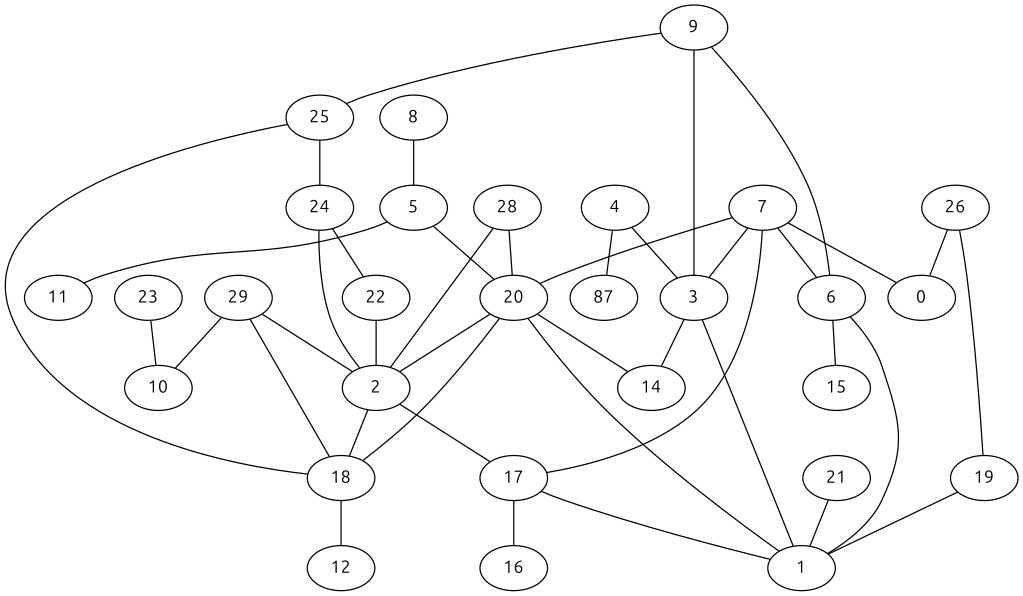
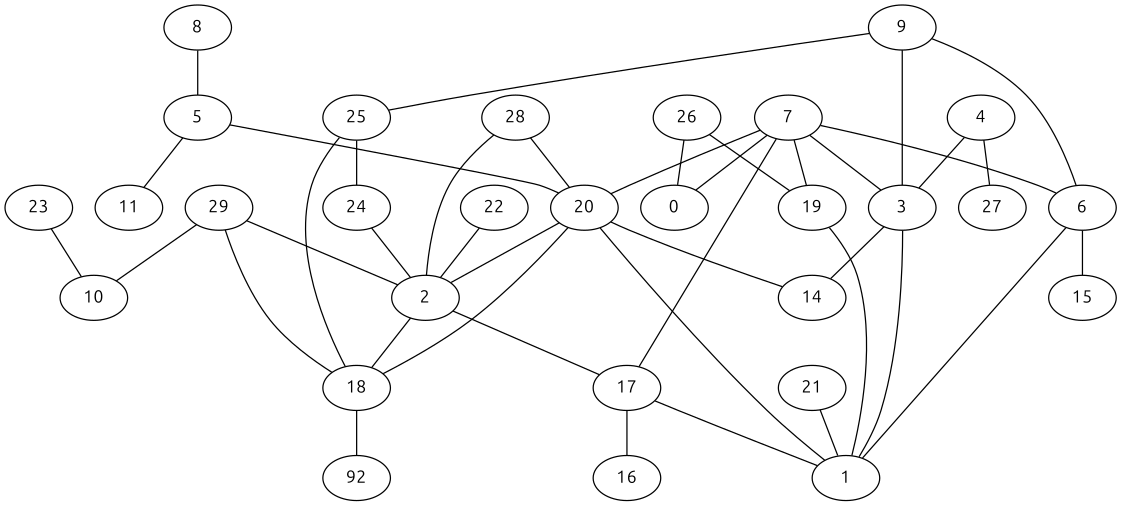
edge "7" -- "19": added
edge "24" -- "22": removed
node "87": label "87" -> "27"
node "12": label "12" -> "92"
